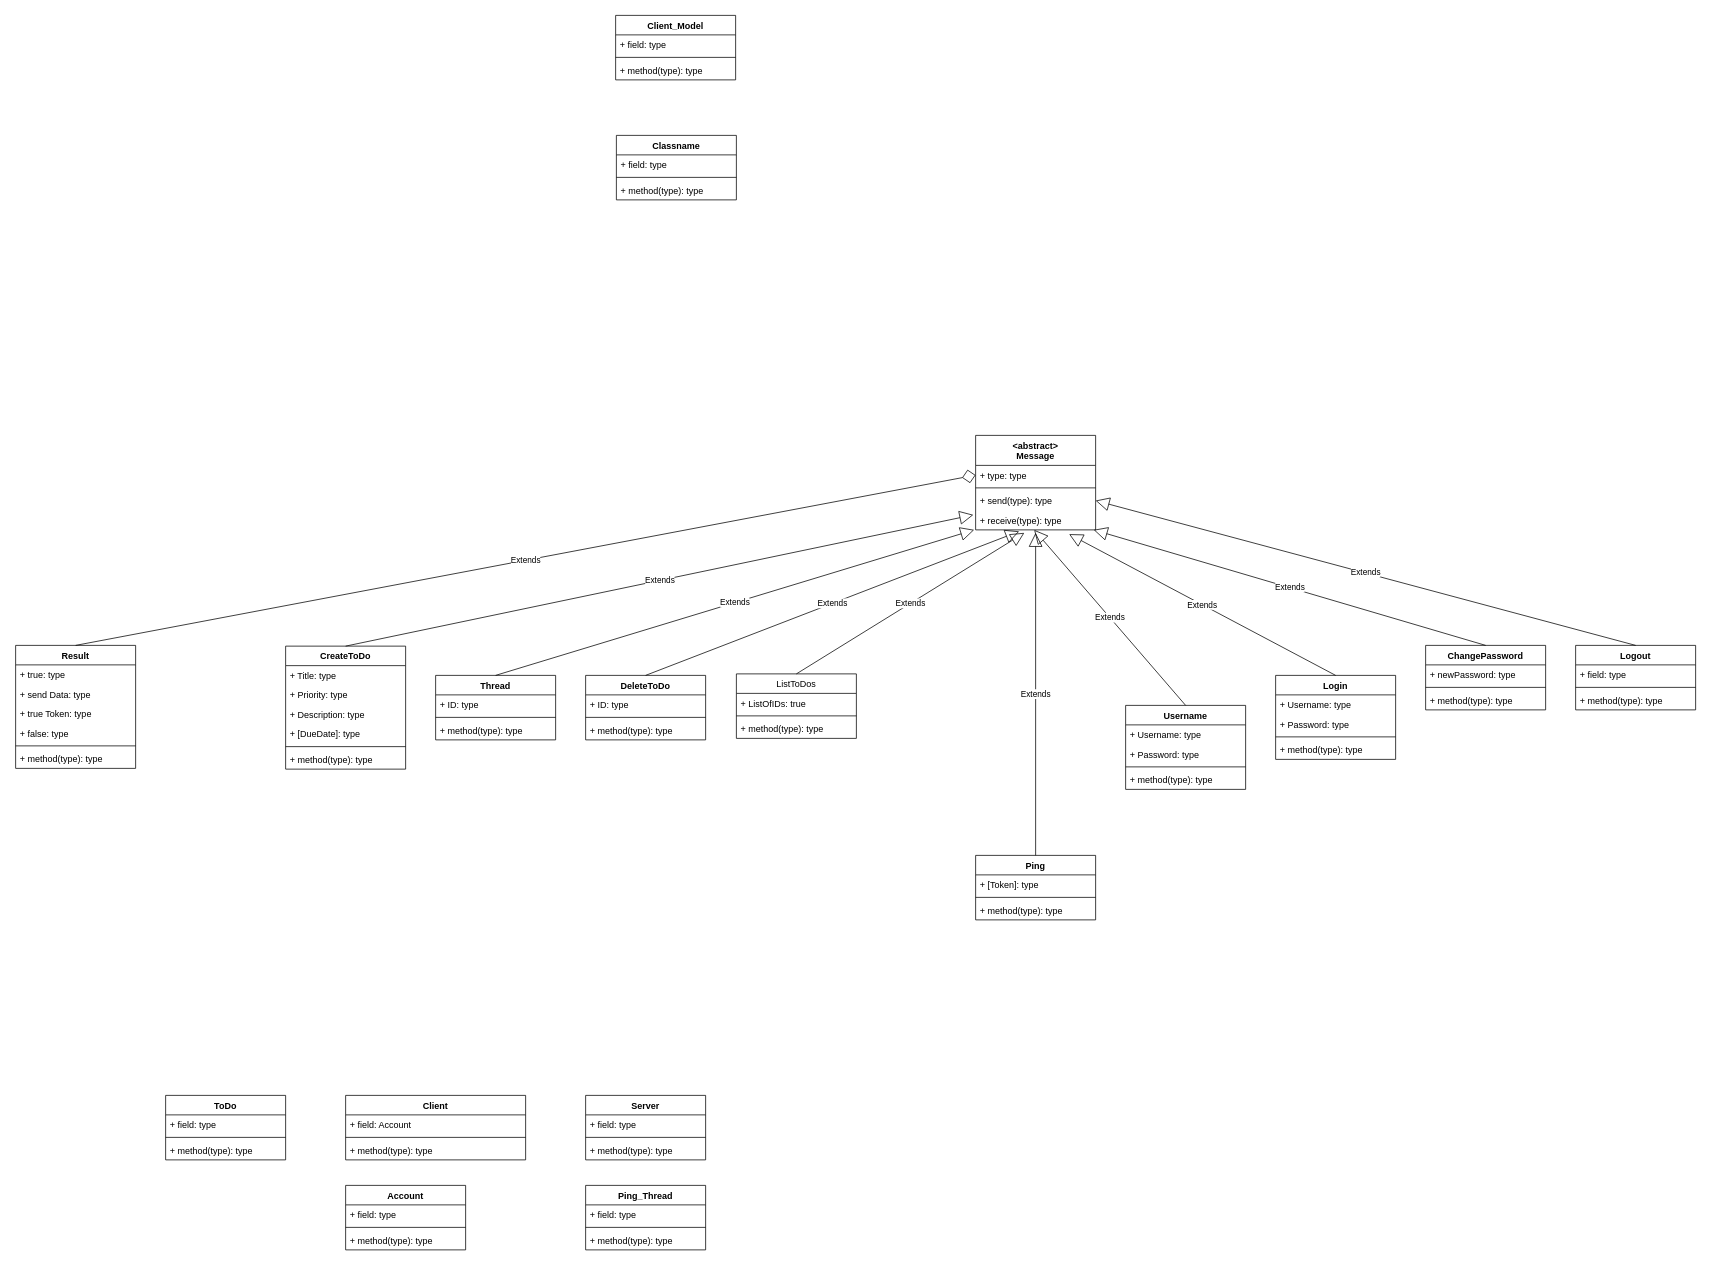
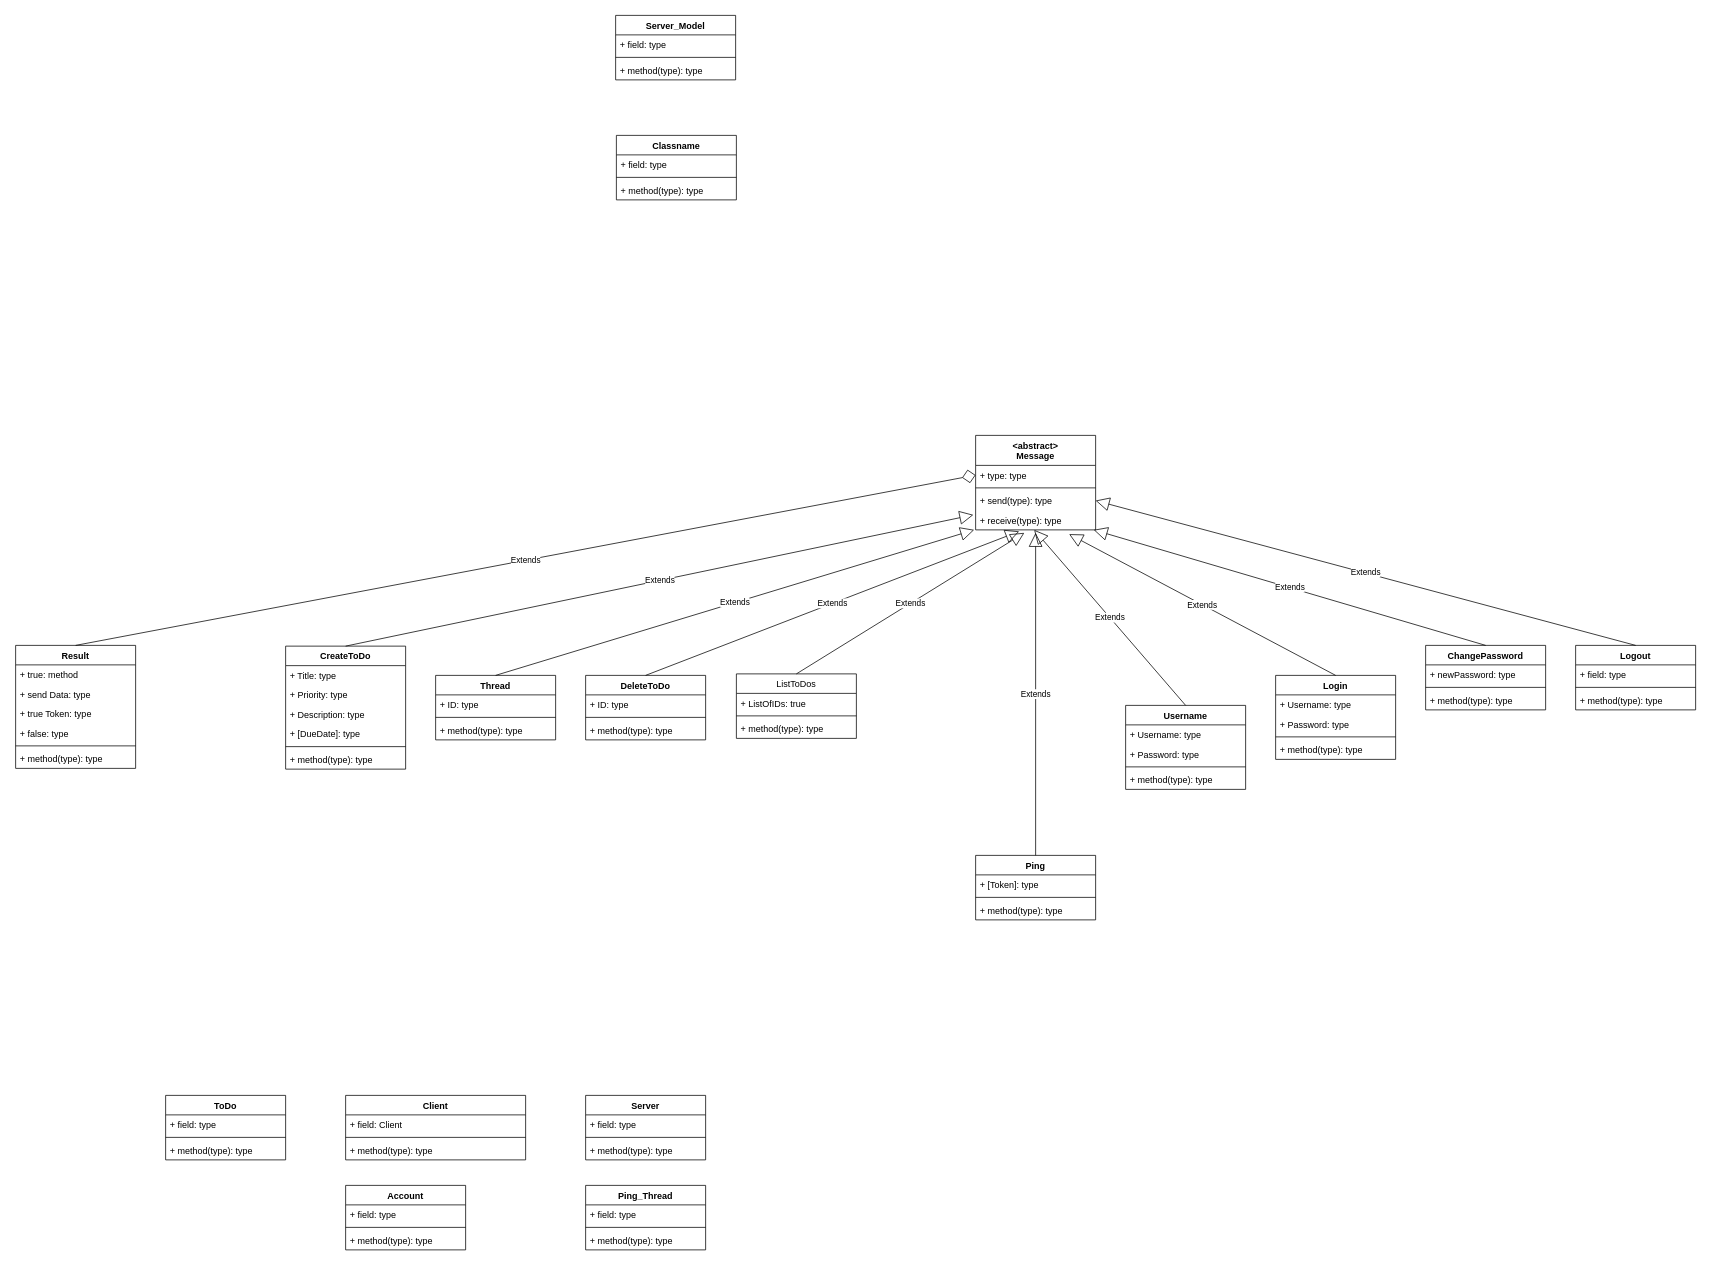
node "Client_Model": label "Client_Model" -> "Server_Model"
node "+ true: type": label "+ true: type" -> "+ true: method"
node "+ field: Account": label "+ field: Account" -> "+ field: Client"
